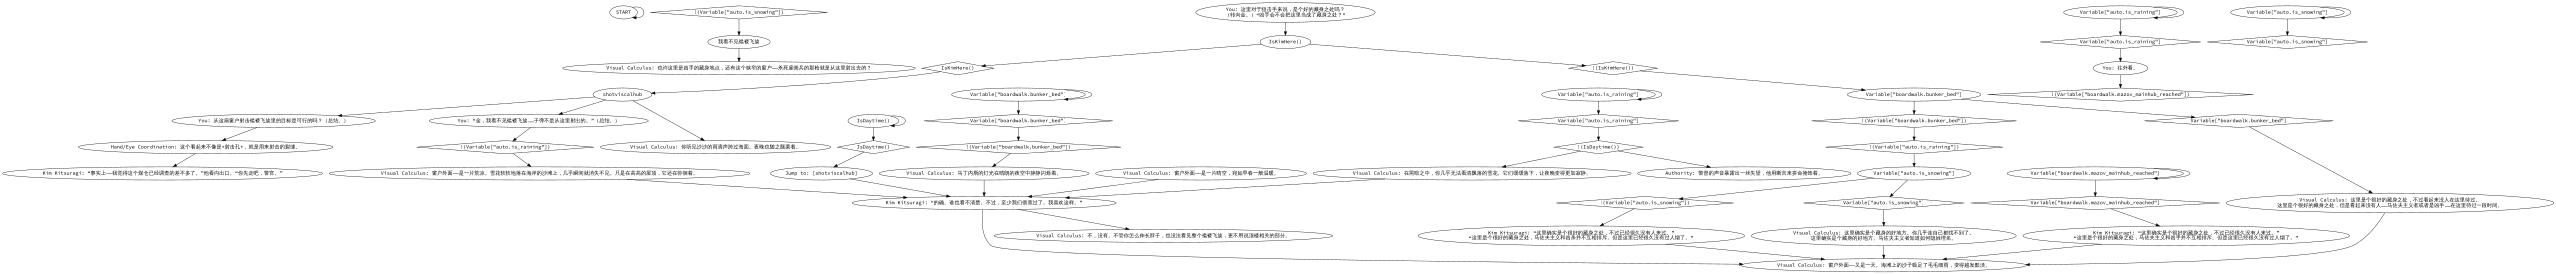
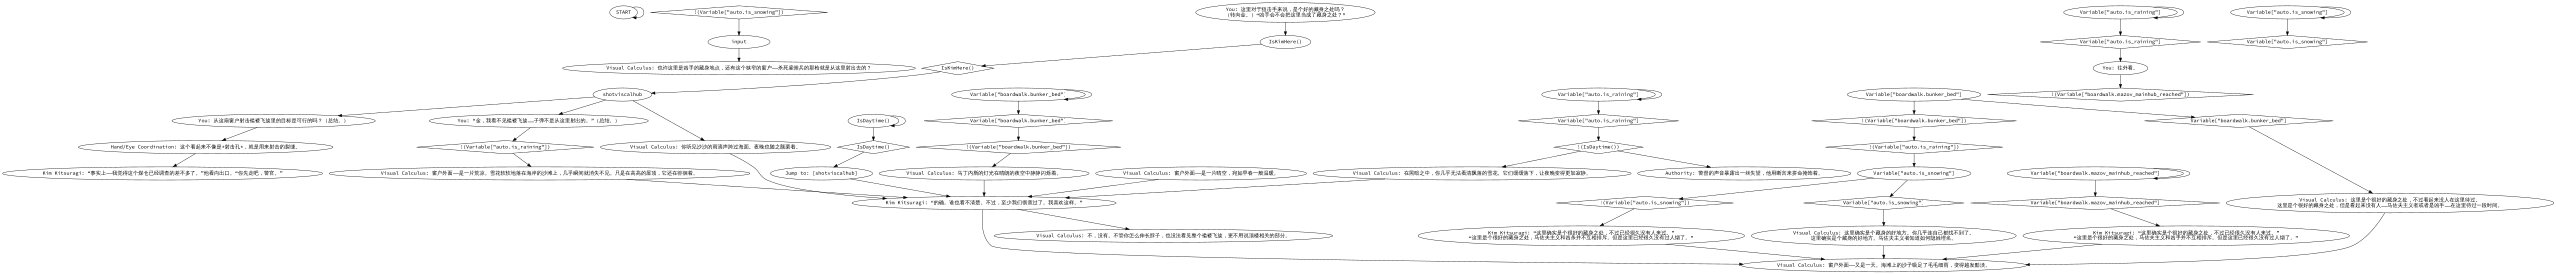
node "我看不见褴褛飞旋": label "我看不见褴褛飞旋" -> "input"
node "!(IsKimHere())": removed
edge "Visual Calculus: 你听见沙沙的雨滴声跨过海面。夜晚也随之颤栗着。" -> "Kim Kitsuragi: “的确。谁也看不清楚。不过，至少我们彻查过了。我喜欢这样。”": added
